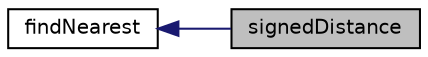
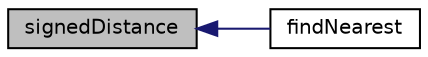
edge "signedDistance" -> "findNearest": reversed
